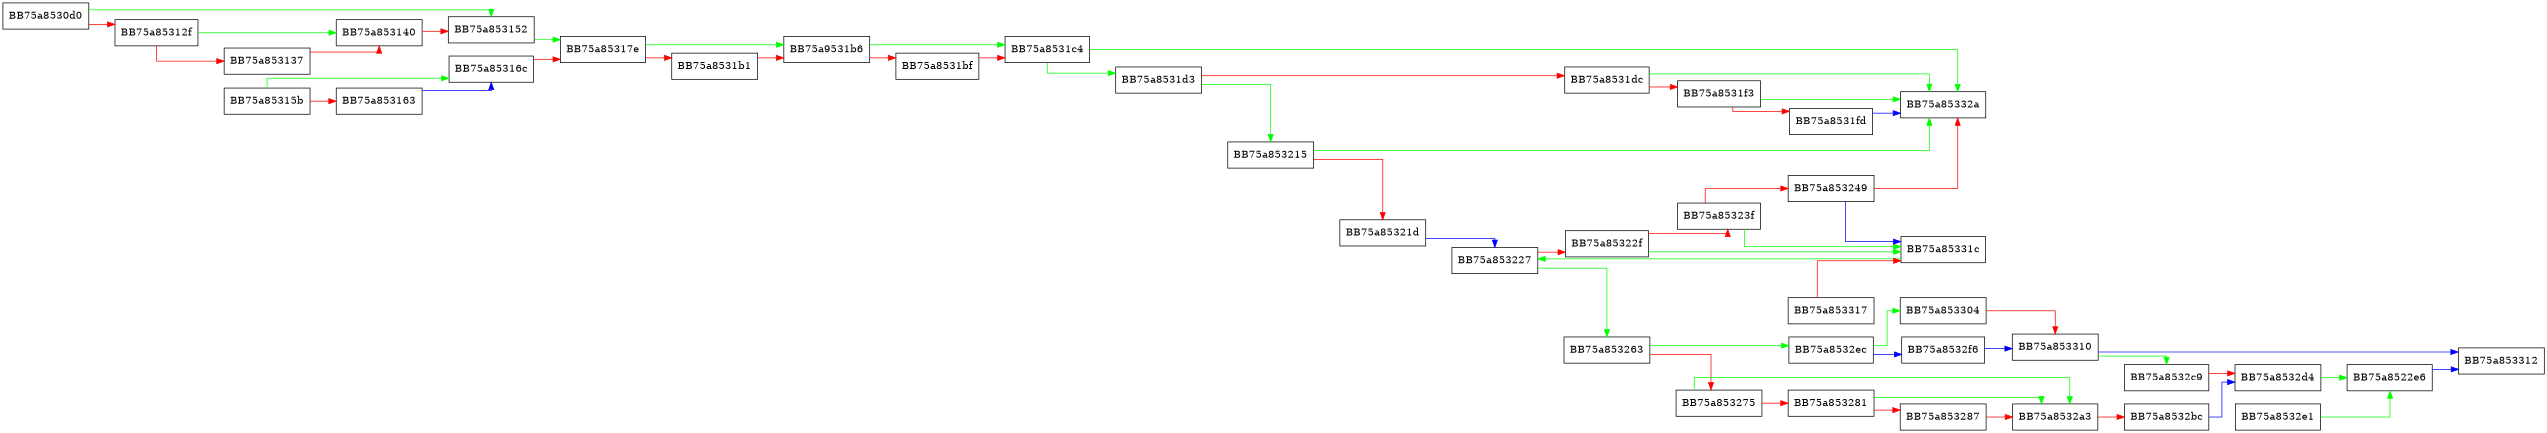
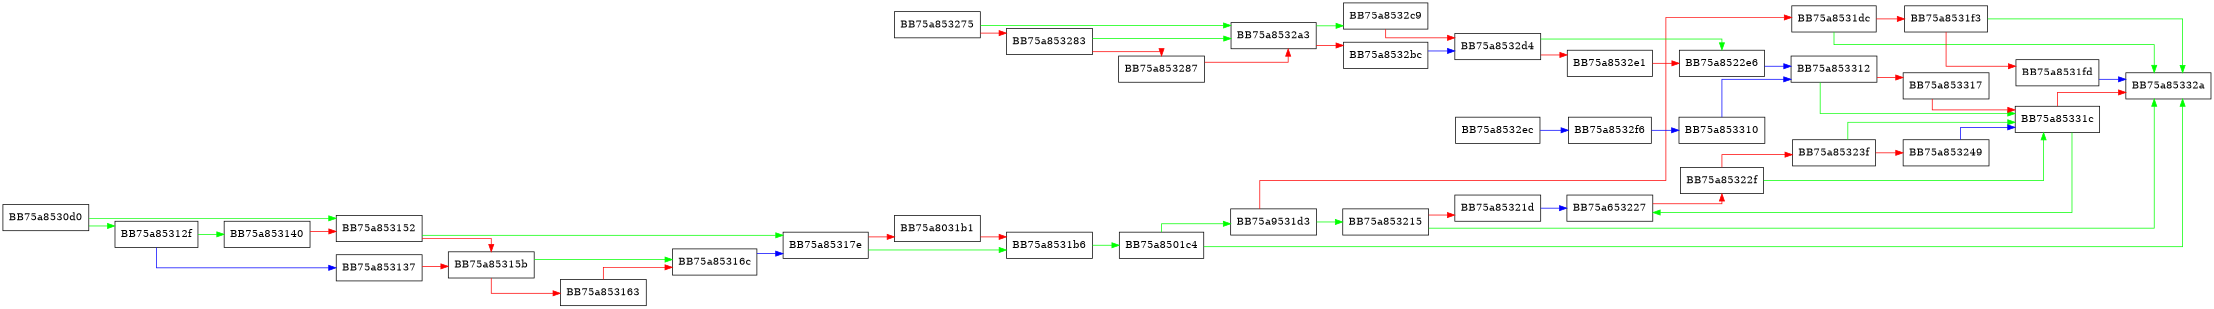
edge "BB75a8530d0" -> "BB75a85312f": color red -> green
node "BB75a9531b6": label "BB75a9531b6" -> "BB75a8531b6"
node "BB75a8531c4": label "BB75a8531c4" -> "BB75a8501c4"
edge "BB75a853137" -> "BB75a853140": now "BB75a853137" -> "BB75a85315b"
edge "BB75a8532d4" -> "BB75a8532e1": added
edge "BB75a85316c" -> "BB75a85317e": color red -> blue
edge "BB75a85312f" -> "BB75a853137": color red -> blue
node "BB75a8531b1": label "BB75a8531b1" -> "BB75a8031b1"
node "BB75a8531bf": removed
edge "BB75a853312" -> "BB75a853317": added
node "BB75a8531d3": label "BB75a8531d3" -> "BB75a9531d3"
edge "BB75a853163" -> "BB75a85316c": color blue -> red
edge "BB75a853312" -> "BB75a85331c": added
edge "BB75a853249" -> "BB75a85332a": now "BB75a85331c" -> "BB75a85332a"
edge "BB75a853152" -> "BB75a85315b": added
node "BB75a853227": label "BB75a853227" -> "BB75a653227"
node "BB75a853304": removed
node "BB75a853263": removed
edge "BB75a853310" -> "BB75a8532c9": now "BB75a8532a3" -> "BB75a8532c9"
node "BB75a853281": label "BB75a853281" -> "BB75a853283"
edge "BB75a8532e1" -> "BB75a8522e6": color green -> red
